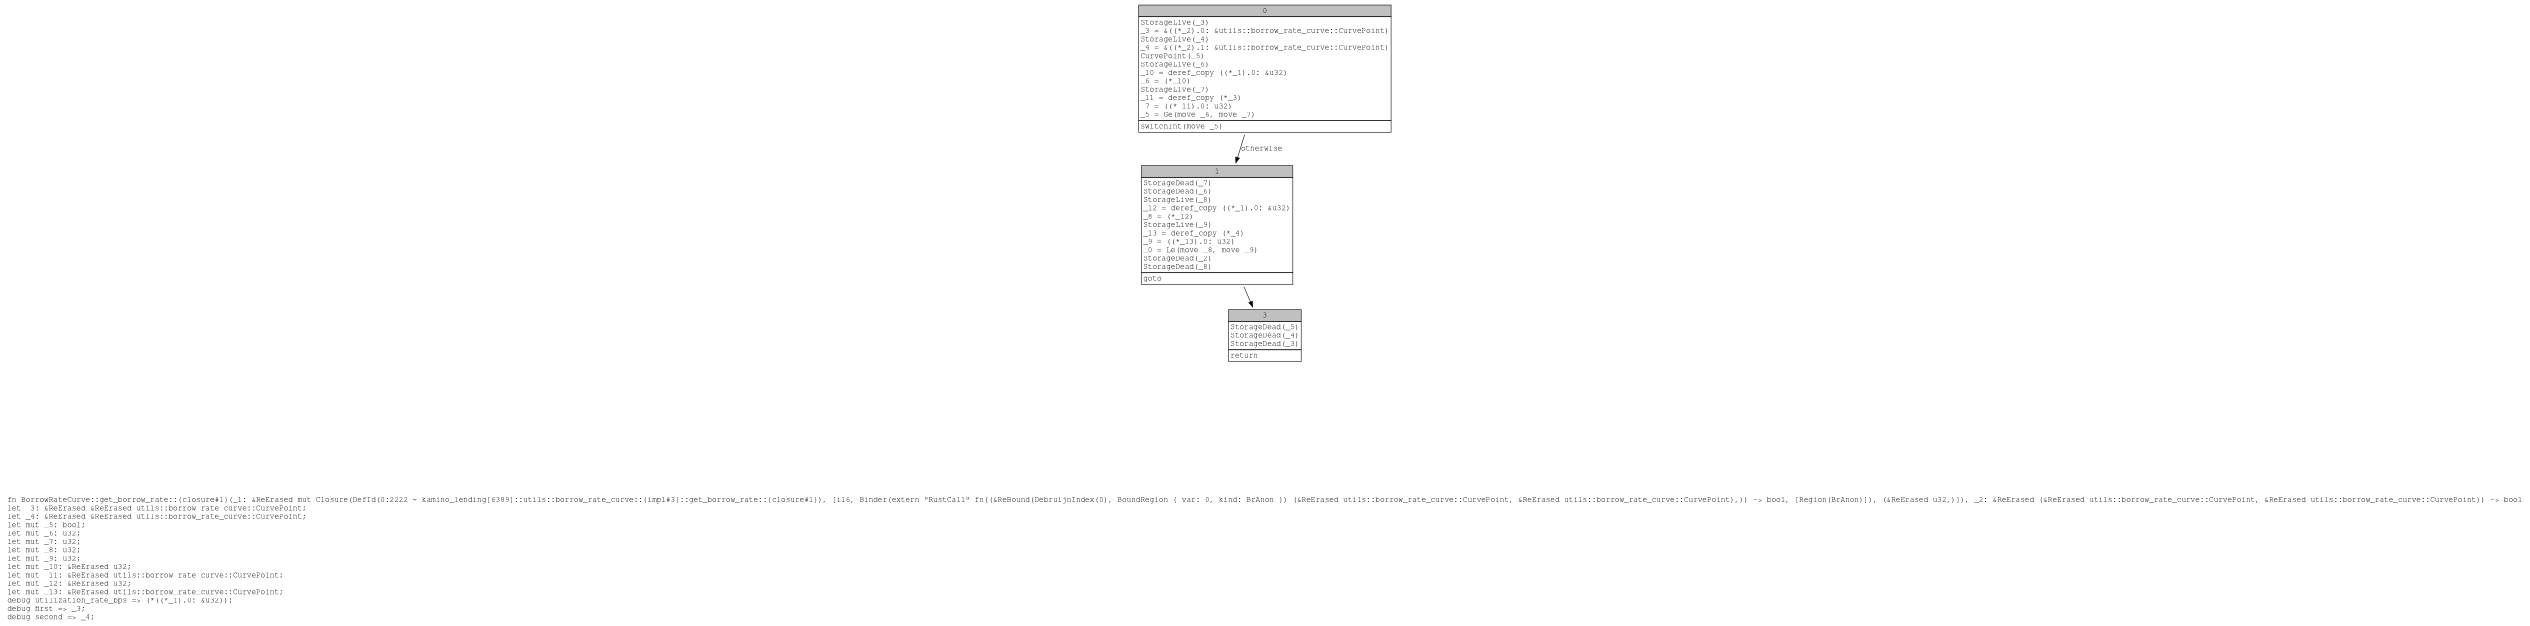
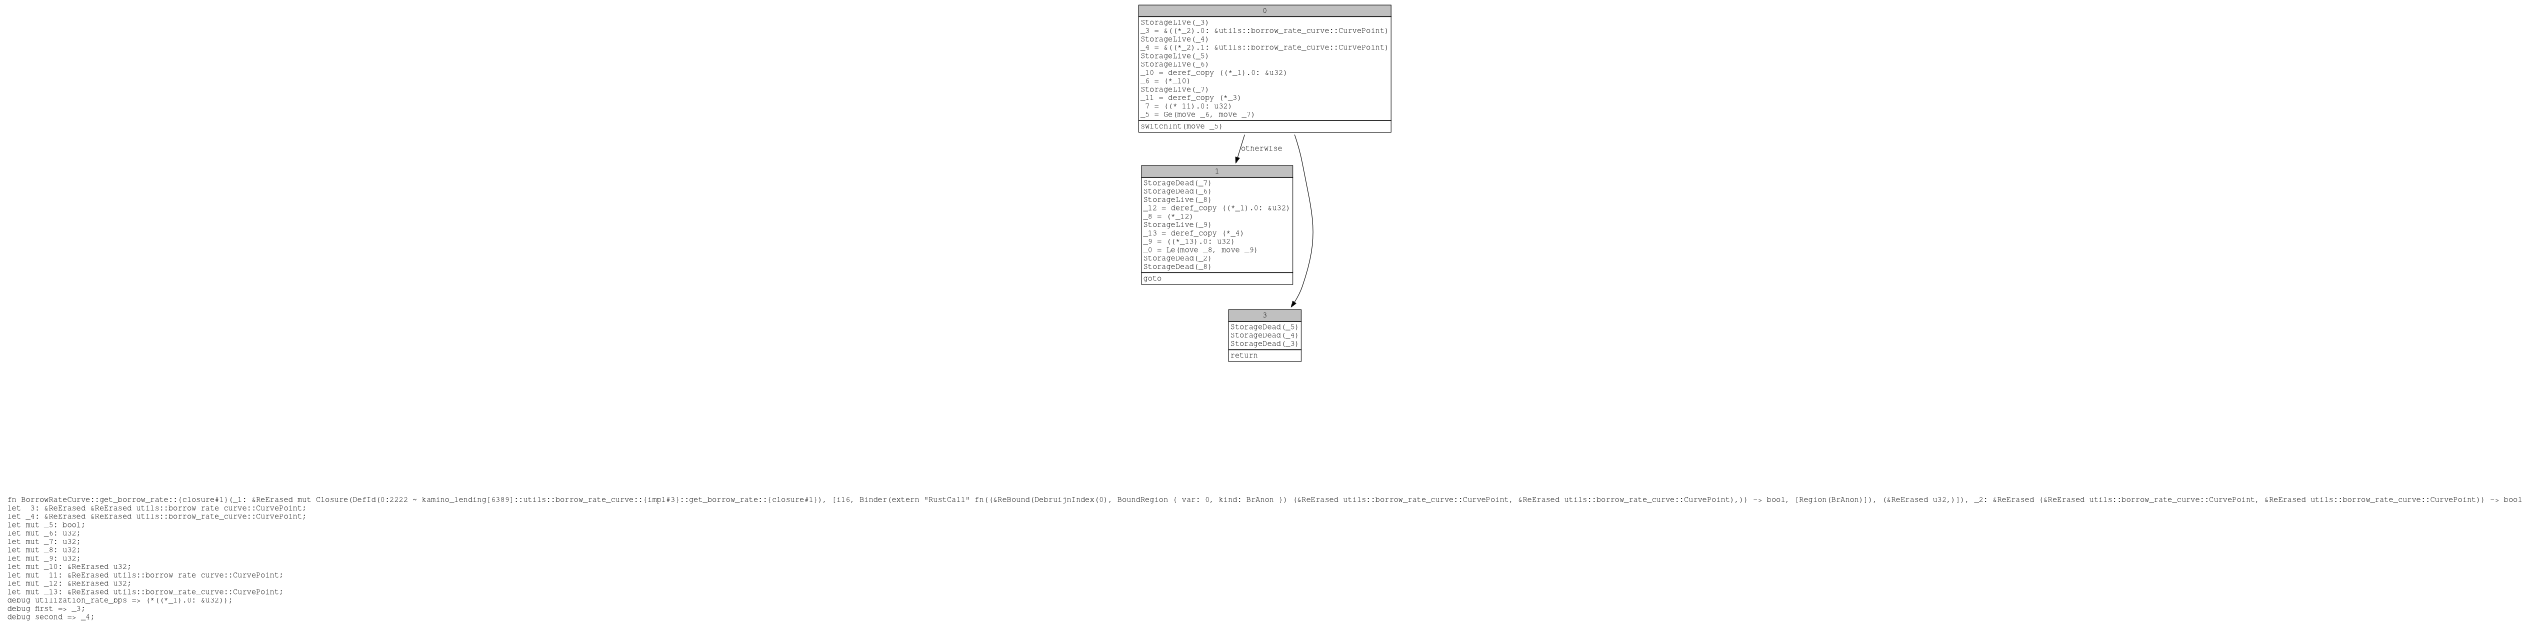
node "0": text "CurvePoint(_5)" -> "StorageLive(_5)"
edge "1" -> "3": now "0" -> "3"
